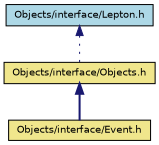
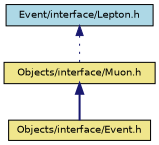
node "Objects/interface/Lepton.h": label "Objects/interface/Lepton.h" -> "Event/interface/Lepton.h"
node "Objects/interface/Objects.h": label "Objects/interface/Objects.h" -> "Objects/interface/Muon.h"
